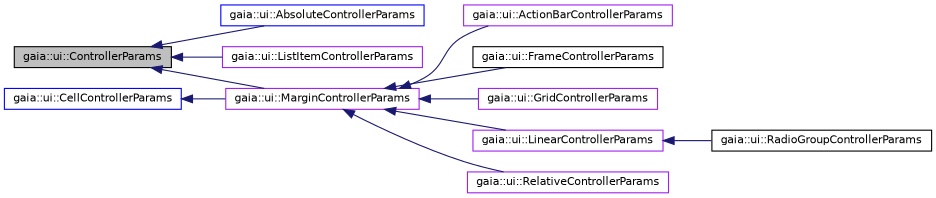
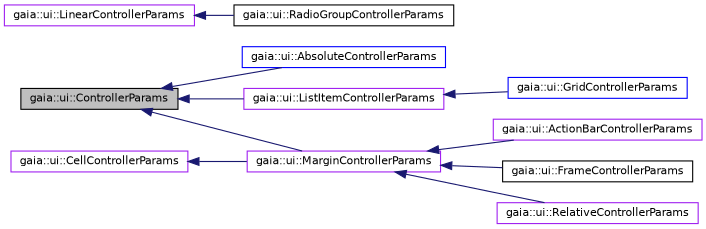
node "gaia::ui::CellControllerParams": color blue -> purple
edge "gaia::ui::GridControllerParams" -> "gaia::ui::MarginControllerParams": now "gaia::ui::GridControllerParams" -> "gaia::ui::ListItemControllerParams"
node "gaia::ui::GridControllerParams": color purple -> blue
edge "gaia::ui::LinearControllerParams" -> "gaia::ui::MarginControllerParams": removed
